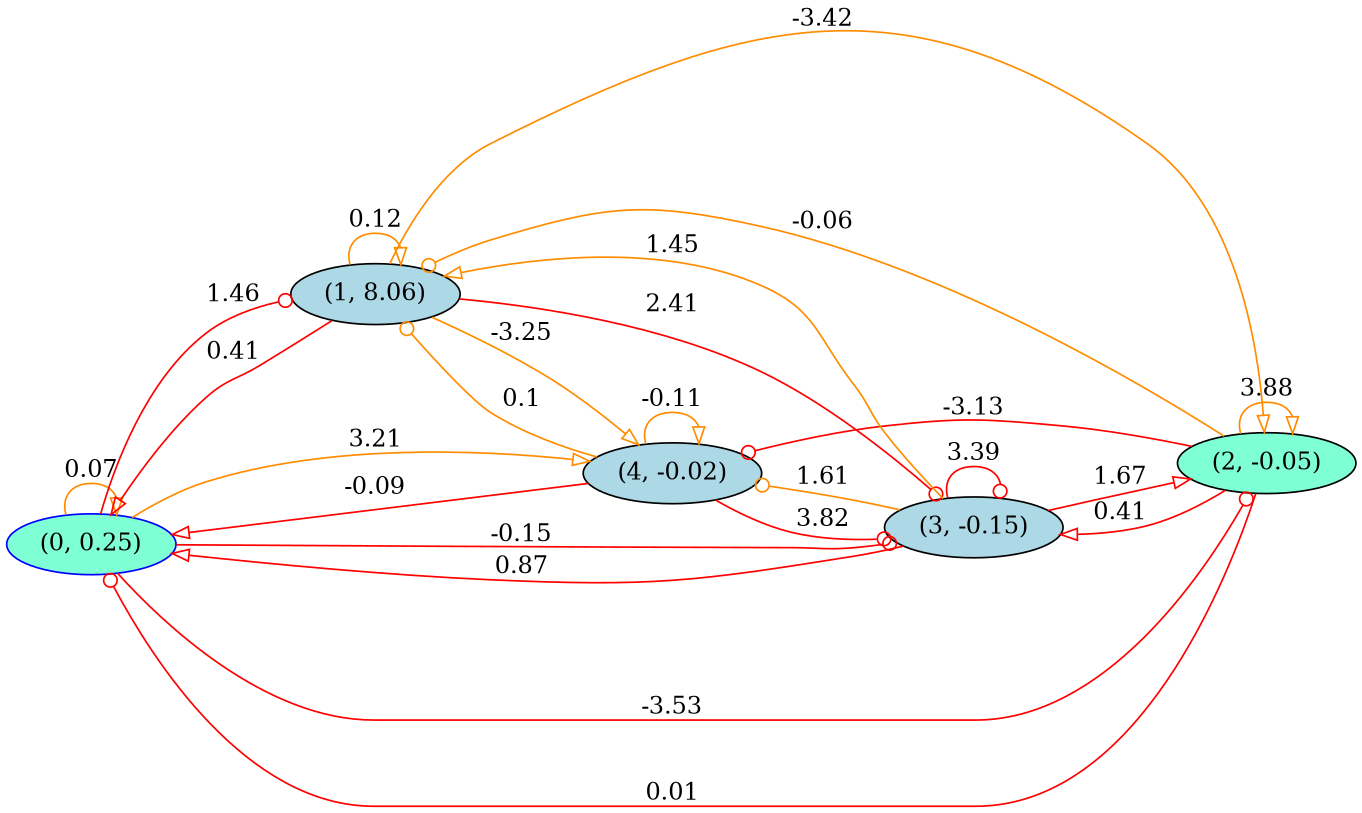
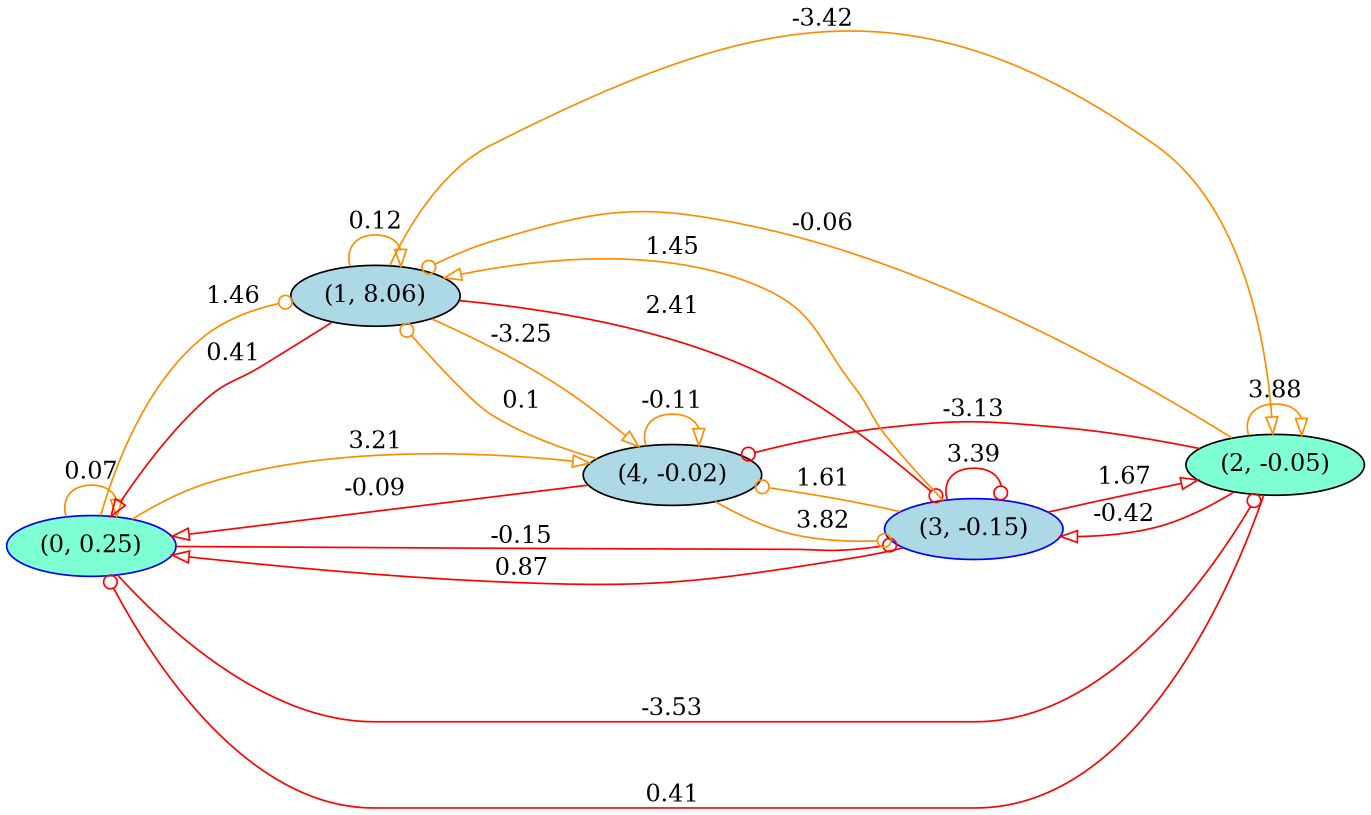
edge "(0, 0.25)" -> "(1, 8.06)": color red -> darkorange
edge "(2, -0.05)" -> "(3, -0.15)": label "0.41" -> "-0.42"
node "(3, -0.15)": color black -> blue
edge "(4, -0.02)" -> "(3, -0.15)": color red -> darkorange
edge "(2, -0.05)" -> "(0, 0.25)": label "0.01" -> "0.41"
